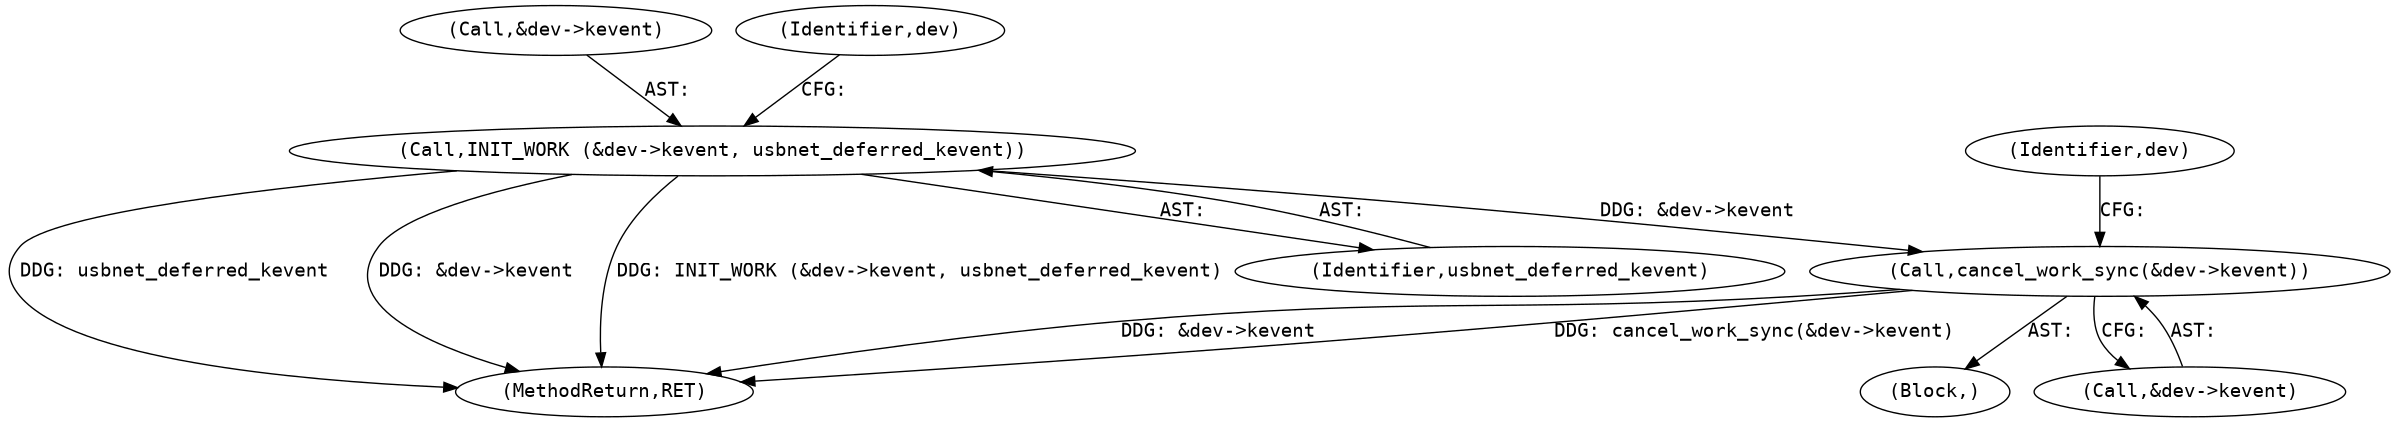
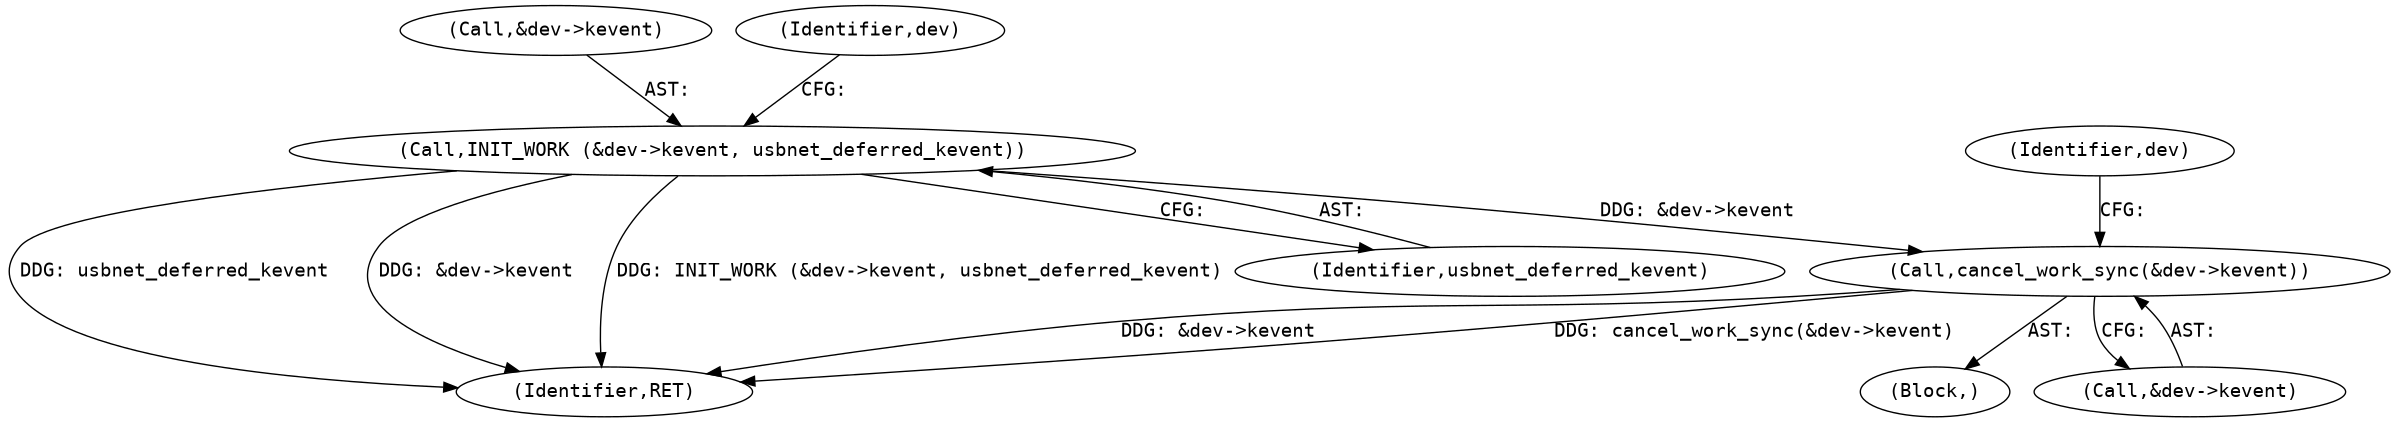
edge "(Call,INIT_WORK (&dev->kevent, usbnet_deferred_kevent))" -> "(Identifier,usbnet_deferred_kevent)": label "AST: " -> "CFG: "
node "(MethodReturn,RET)": label "(MethodReturn,RET)" -> "(Identifier,RET)"
